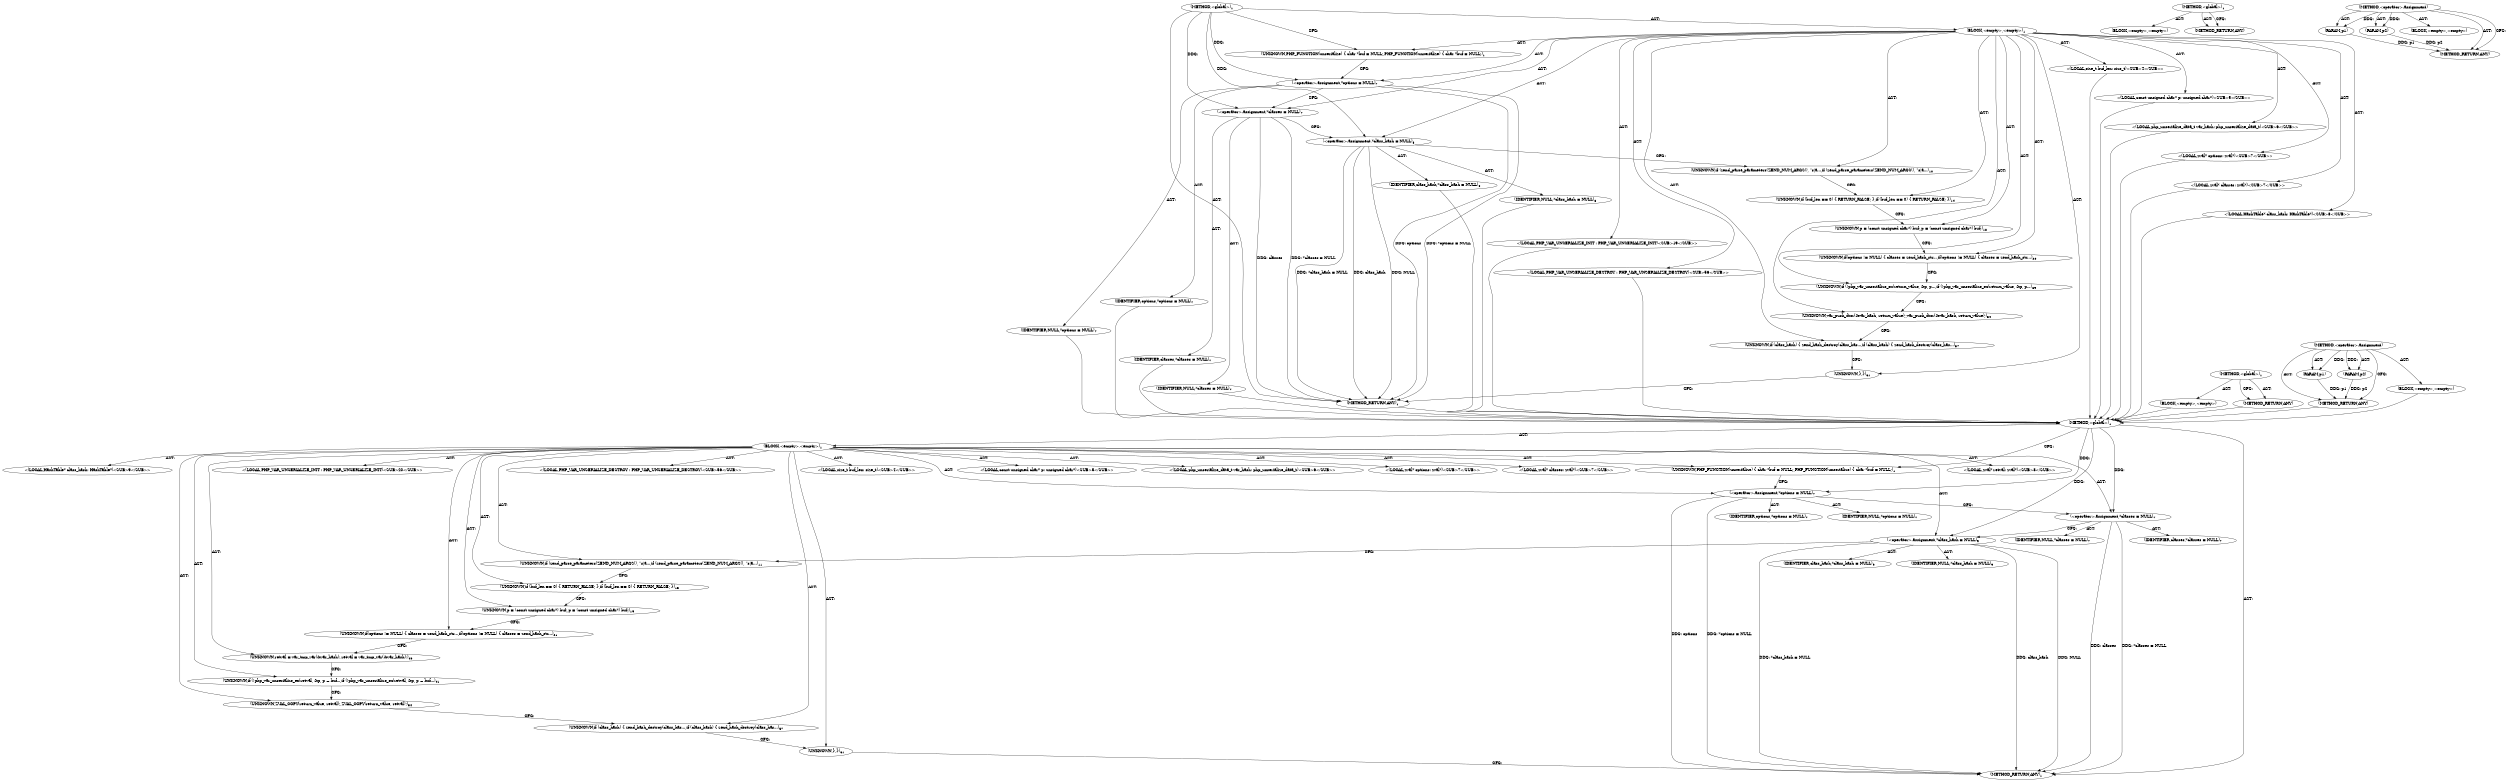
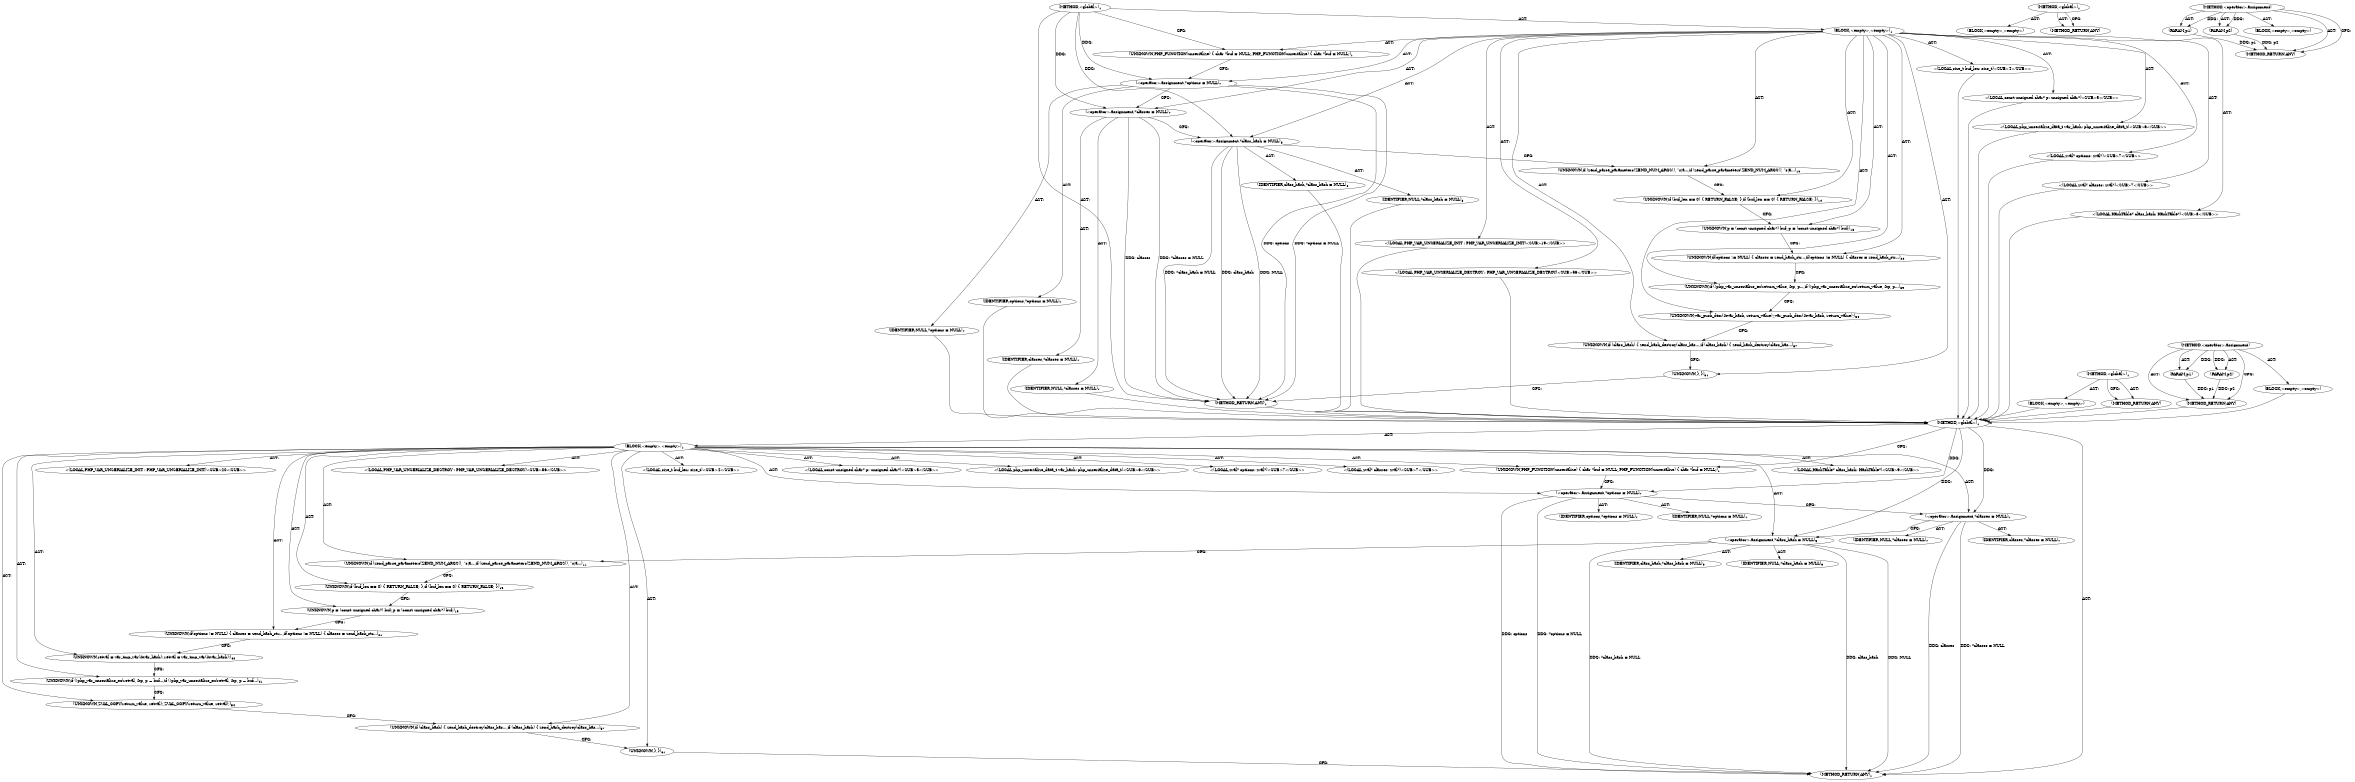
node "<(LOCAL,zval* retval: zval*)<SUB>8</SUB>>": removed
